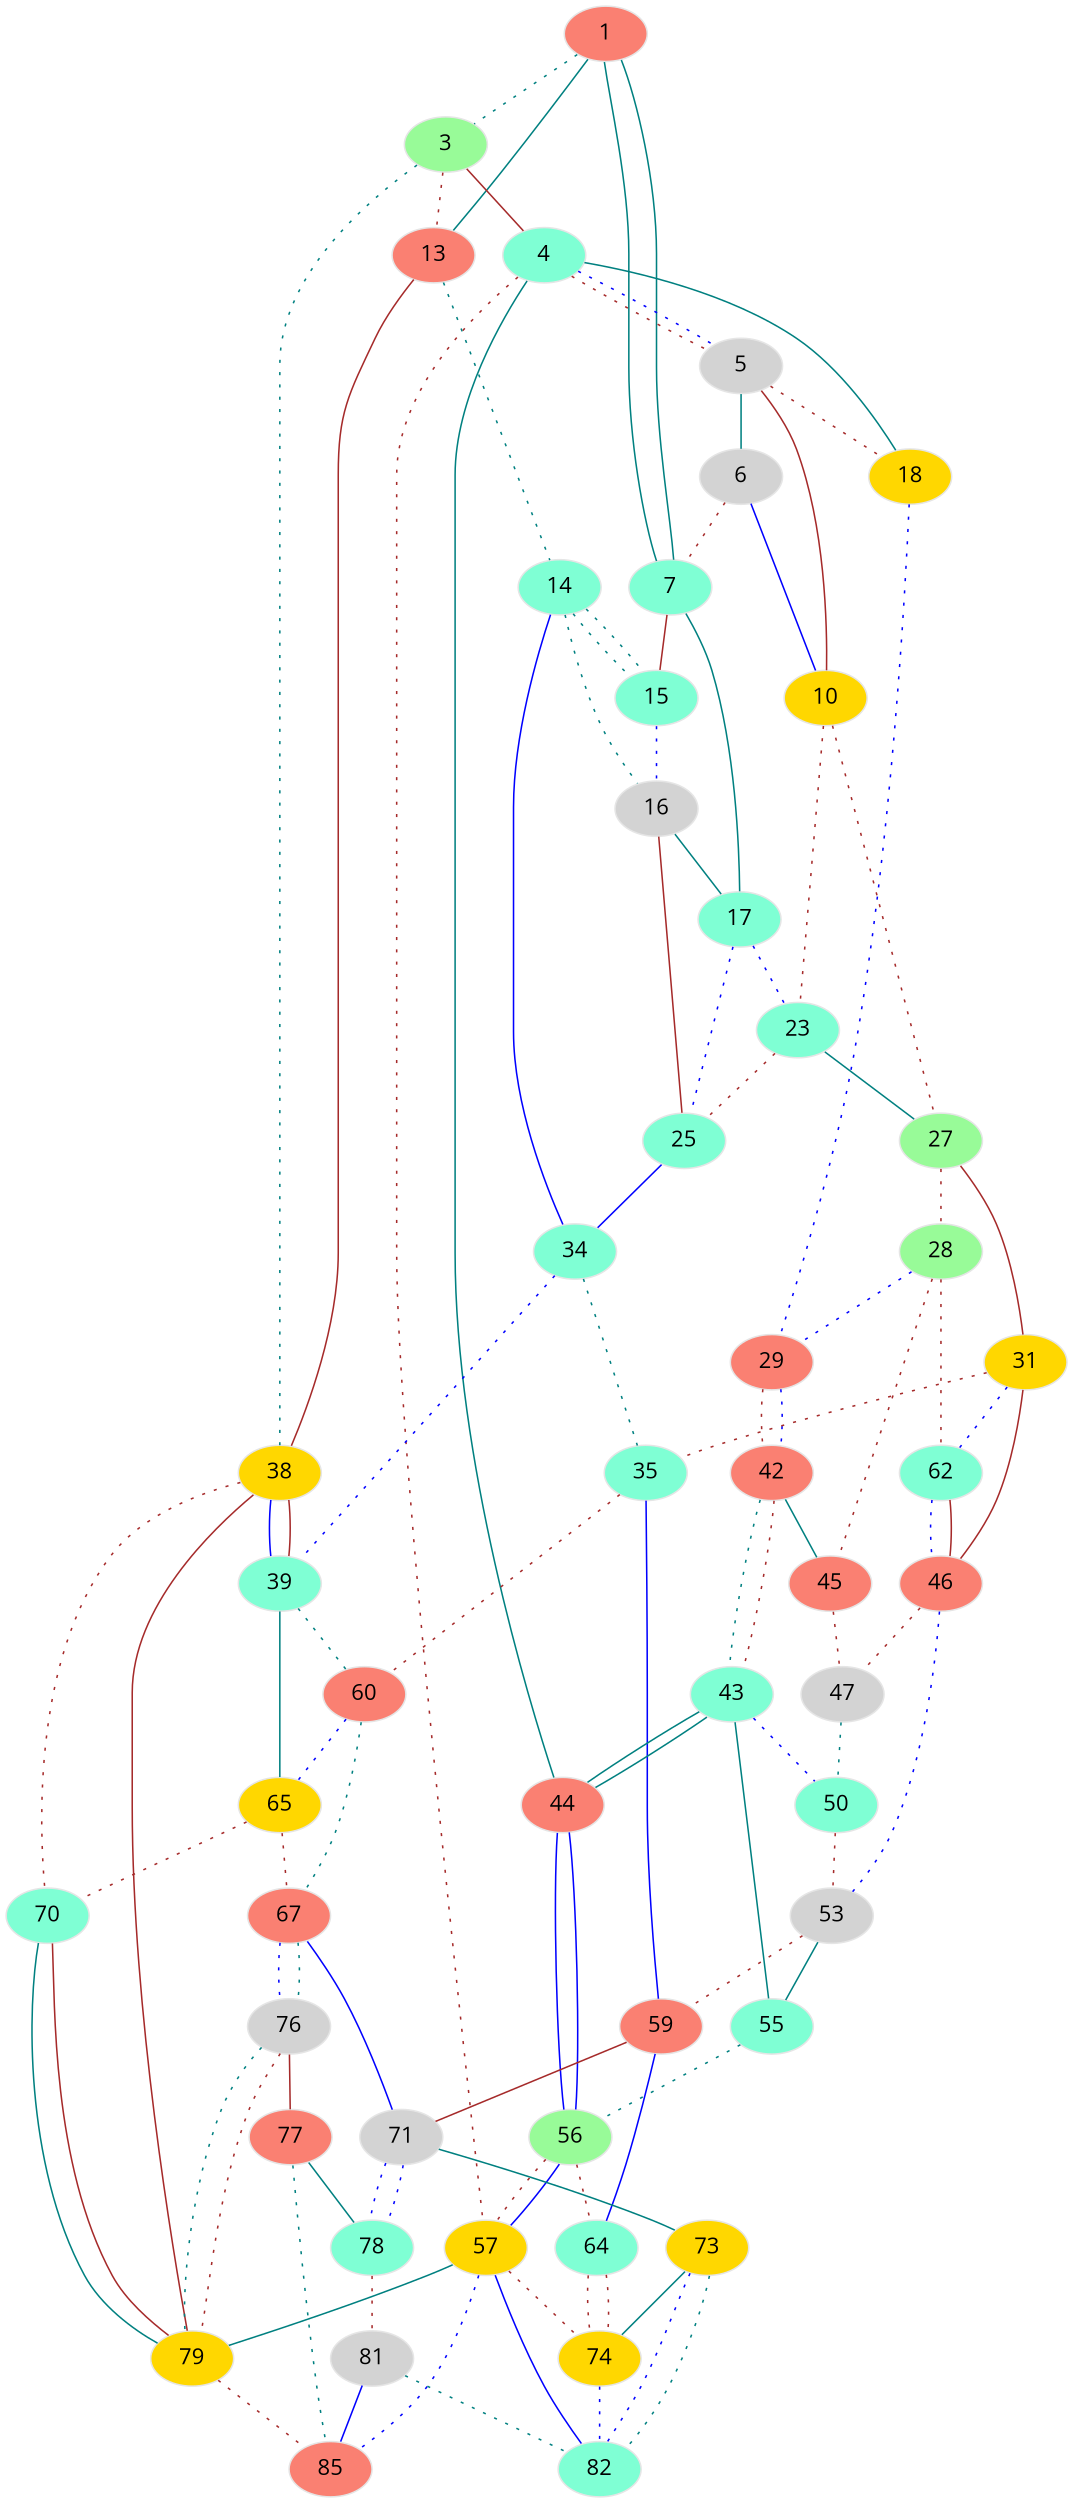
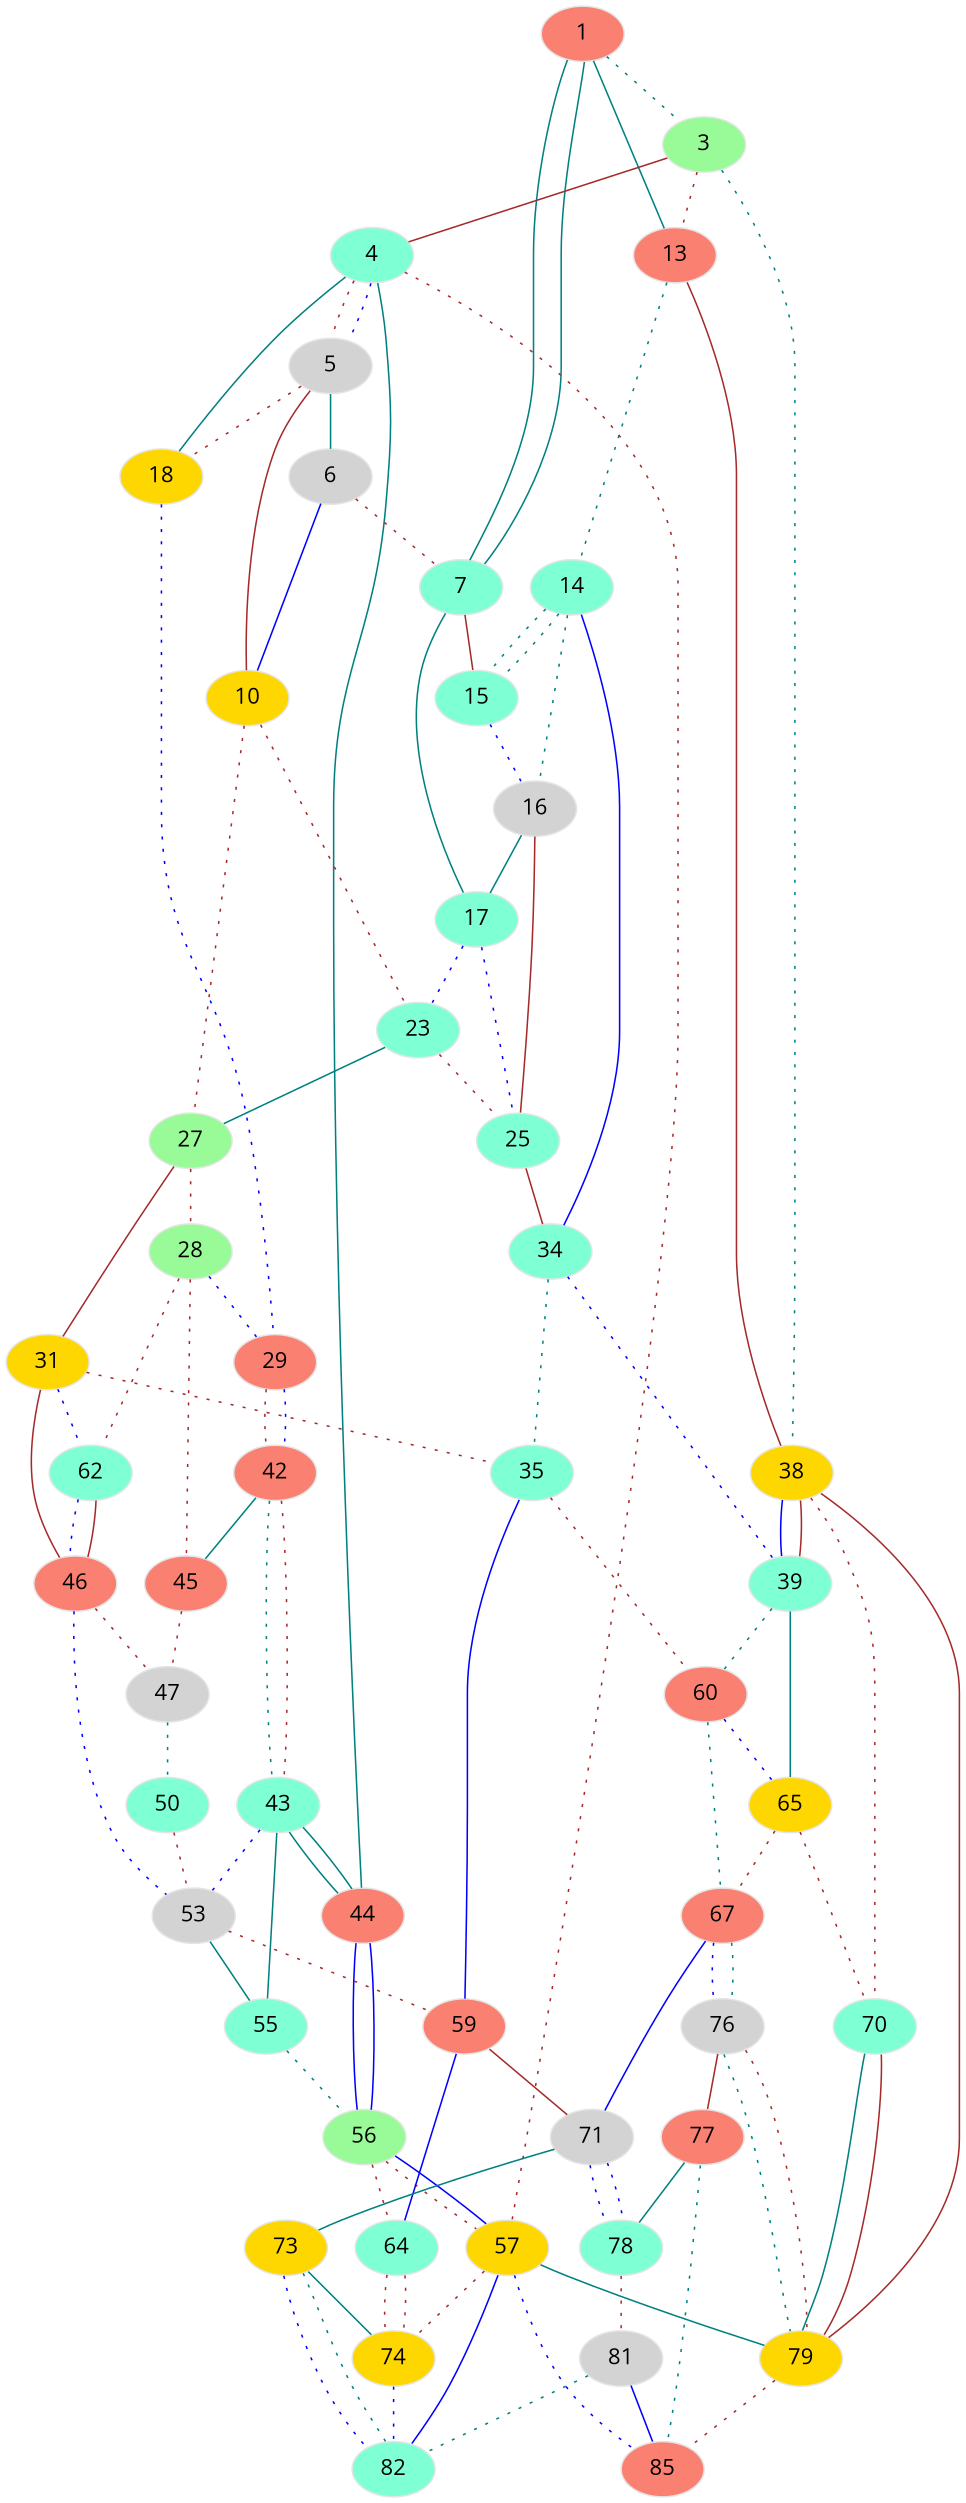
edge "25" -- "34": color blue -> brown
edge "43" -- "50": now "43" -- "53"
